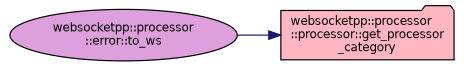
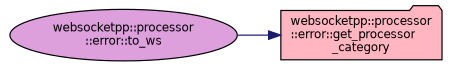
node "websocketpp::processor ::processor::get_processor _category": label "websocketpp::processor ::processor::get_processor _category" -> "websocketpp::processor ::error::get_processor _category"
